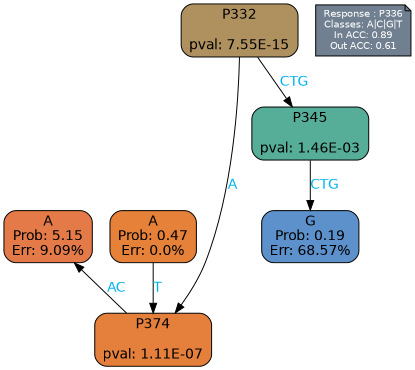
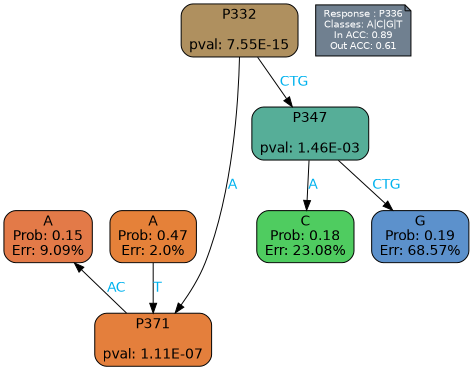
node "P345 pval: 1.46E-03": label "P345 pval: 1.46E-03" -> "P347 pval: 1.46E-03"
node "A Prob: 5.15 Err: 9.09%": label "A Prob: 5.15 Err: 9.09%" -> "A Prob: 0.15 Err: 9.09%"
node "A Prob: 0.47 Err: 0.0%": label "A Prob: 0.47 Err: 0.0%" -> "A Prob: 0.47 Err: 2.0%"
node "C Prob: 0.18 Err: 23.08%": added
node "P374 pval: 1.11E-07": label "P374 pval: 1.11E-07" -> "P371 pval: 1.11E-07"
